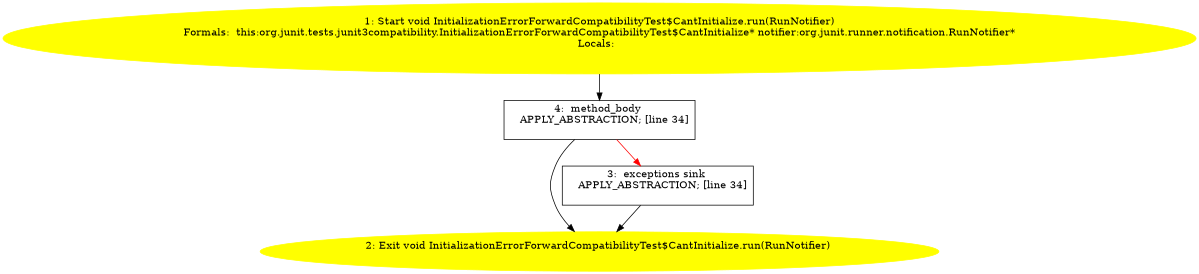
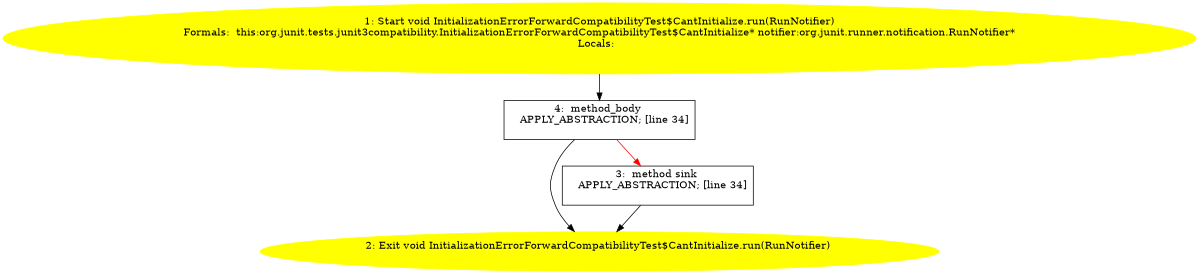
node "3:  exceptions sink APPLY_ABSTRACTION; [line 34]": label "3:  exceptions sink APPLY_ABSTRACTION; [line 34]" -> "3:  method sink APPLY_ABSTRACTION; [line 34]"
